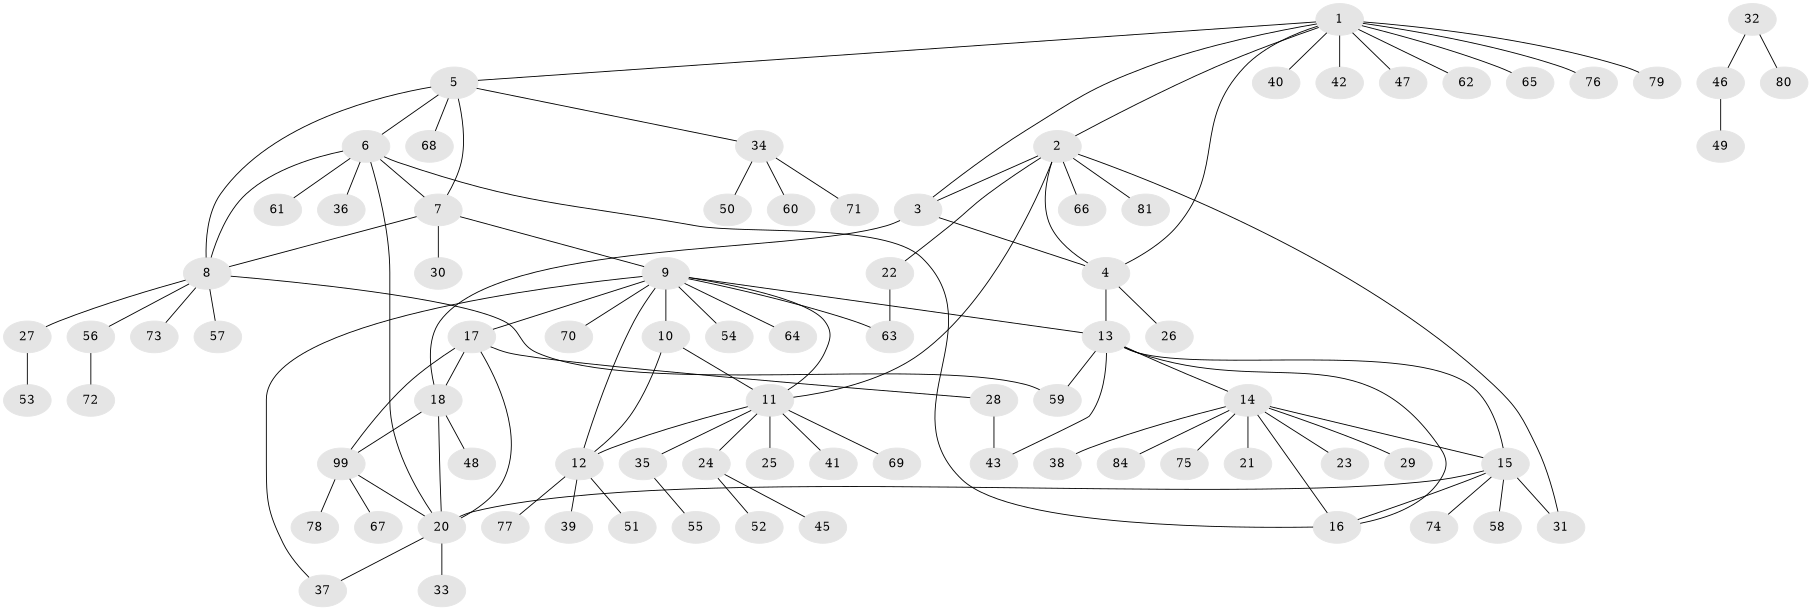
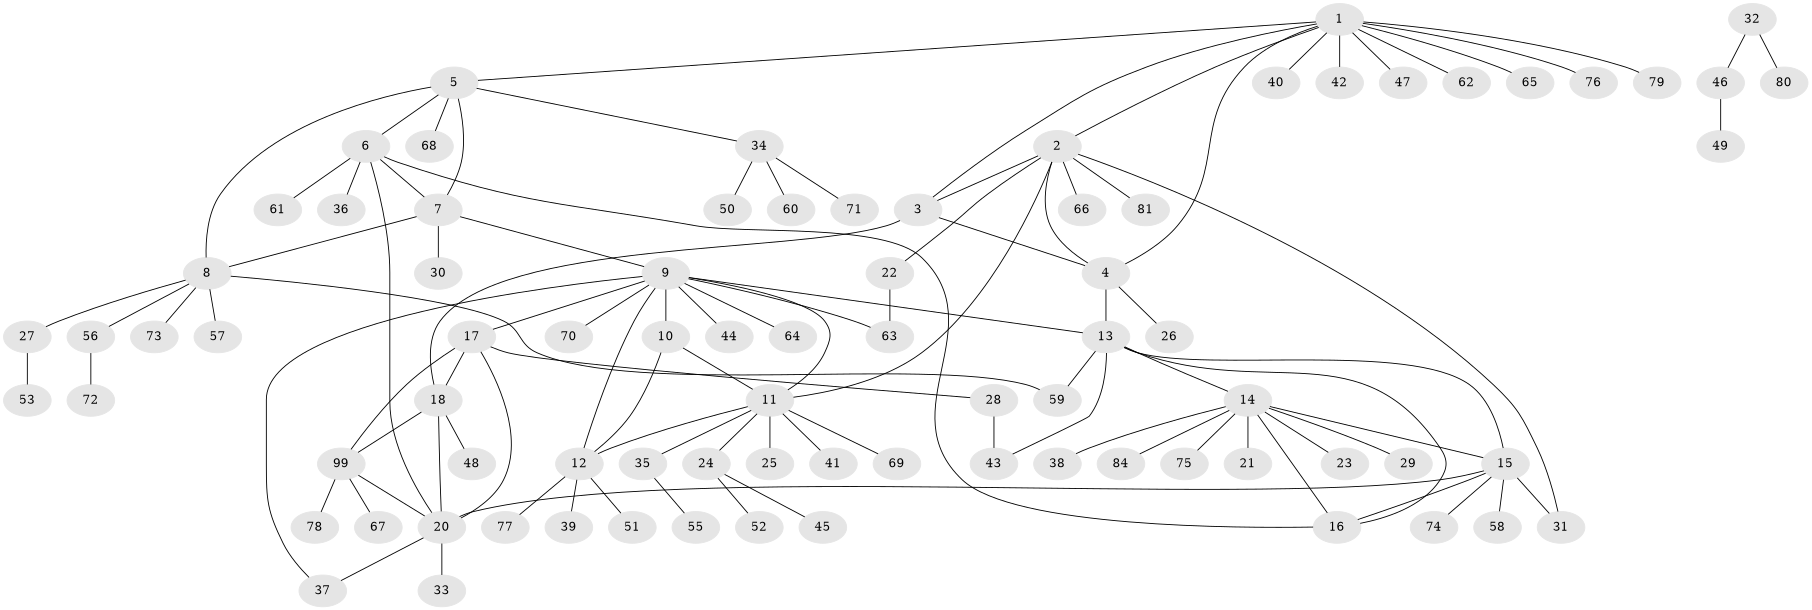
edge "6" -- "8": removed
node "54": label "54" -> "44"
